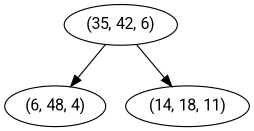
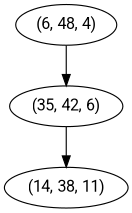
edge "(35, 42, 6)" -> "(6, 48, 4)": reversed
node "(14, 18, 11)": label "(14, 18, 11)" -> "(14, 38, 11)"
